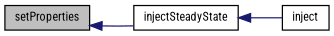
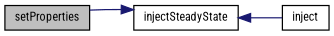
edge "injectSteadyState" -> "setProperties": reversed
